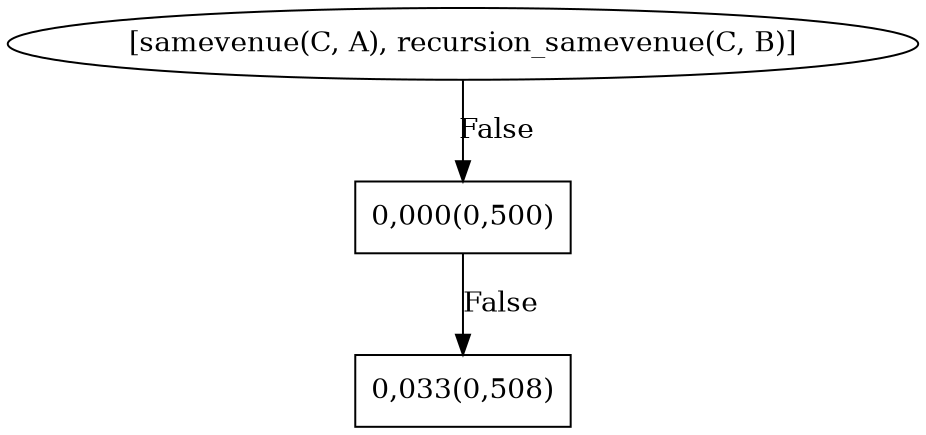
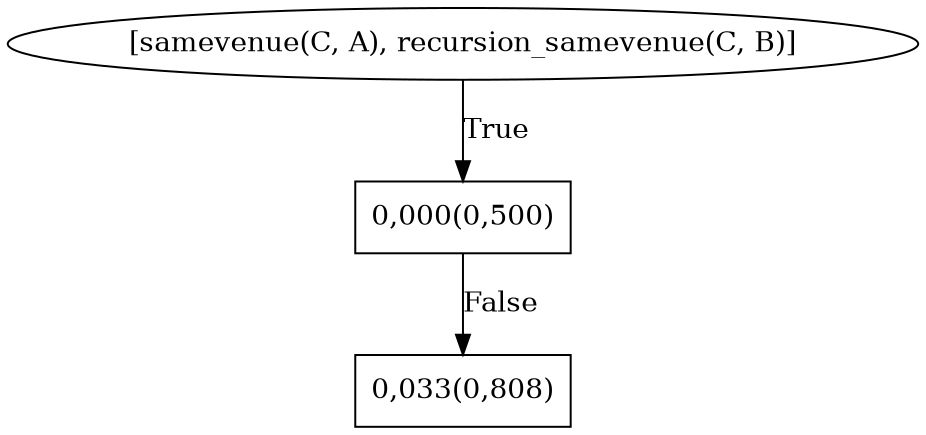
edge "[samevenue(C, A), recursion_samevenue(C, B)]" -> "0,000(0,500)": label "False" -> "True"
node "0,033(0,508)": label "0,033(0,508)" -> "0,033(0,808)"
